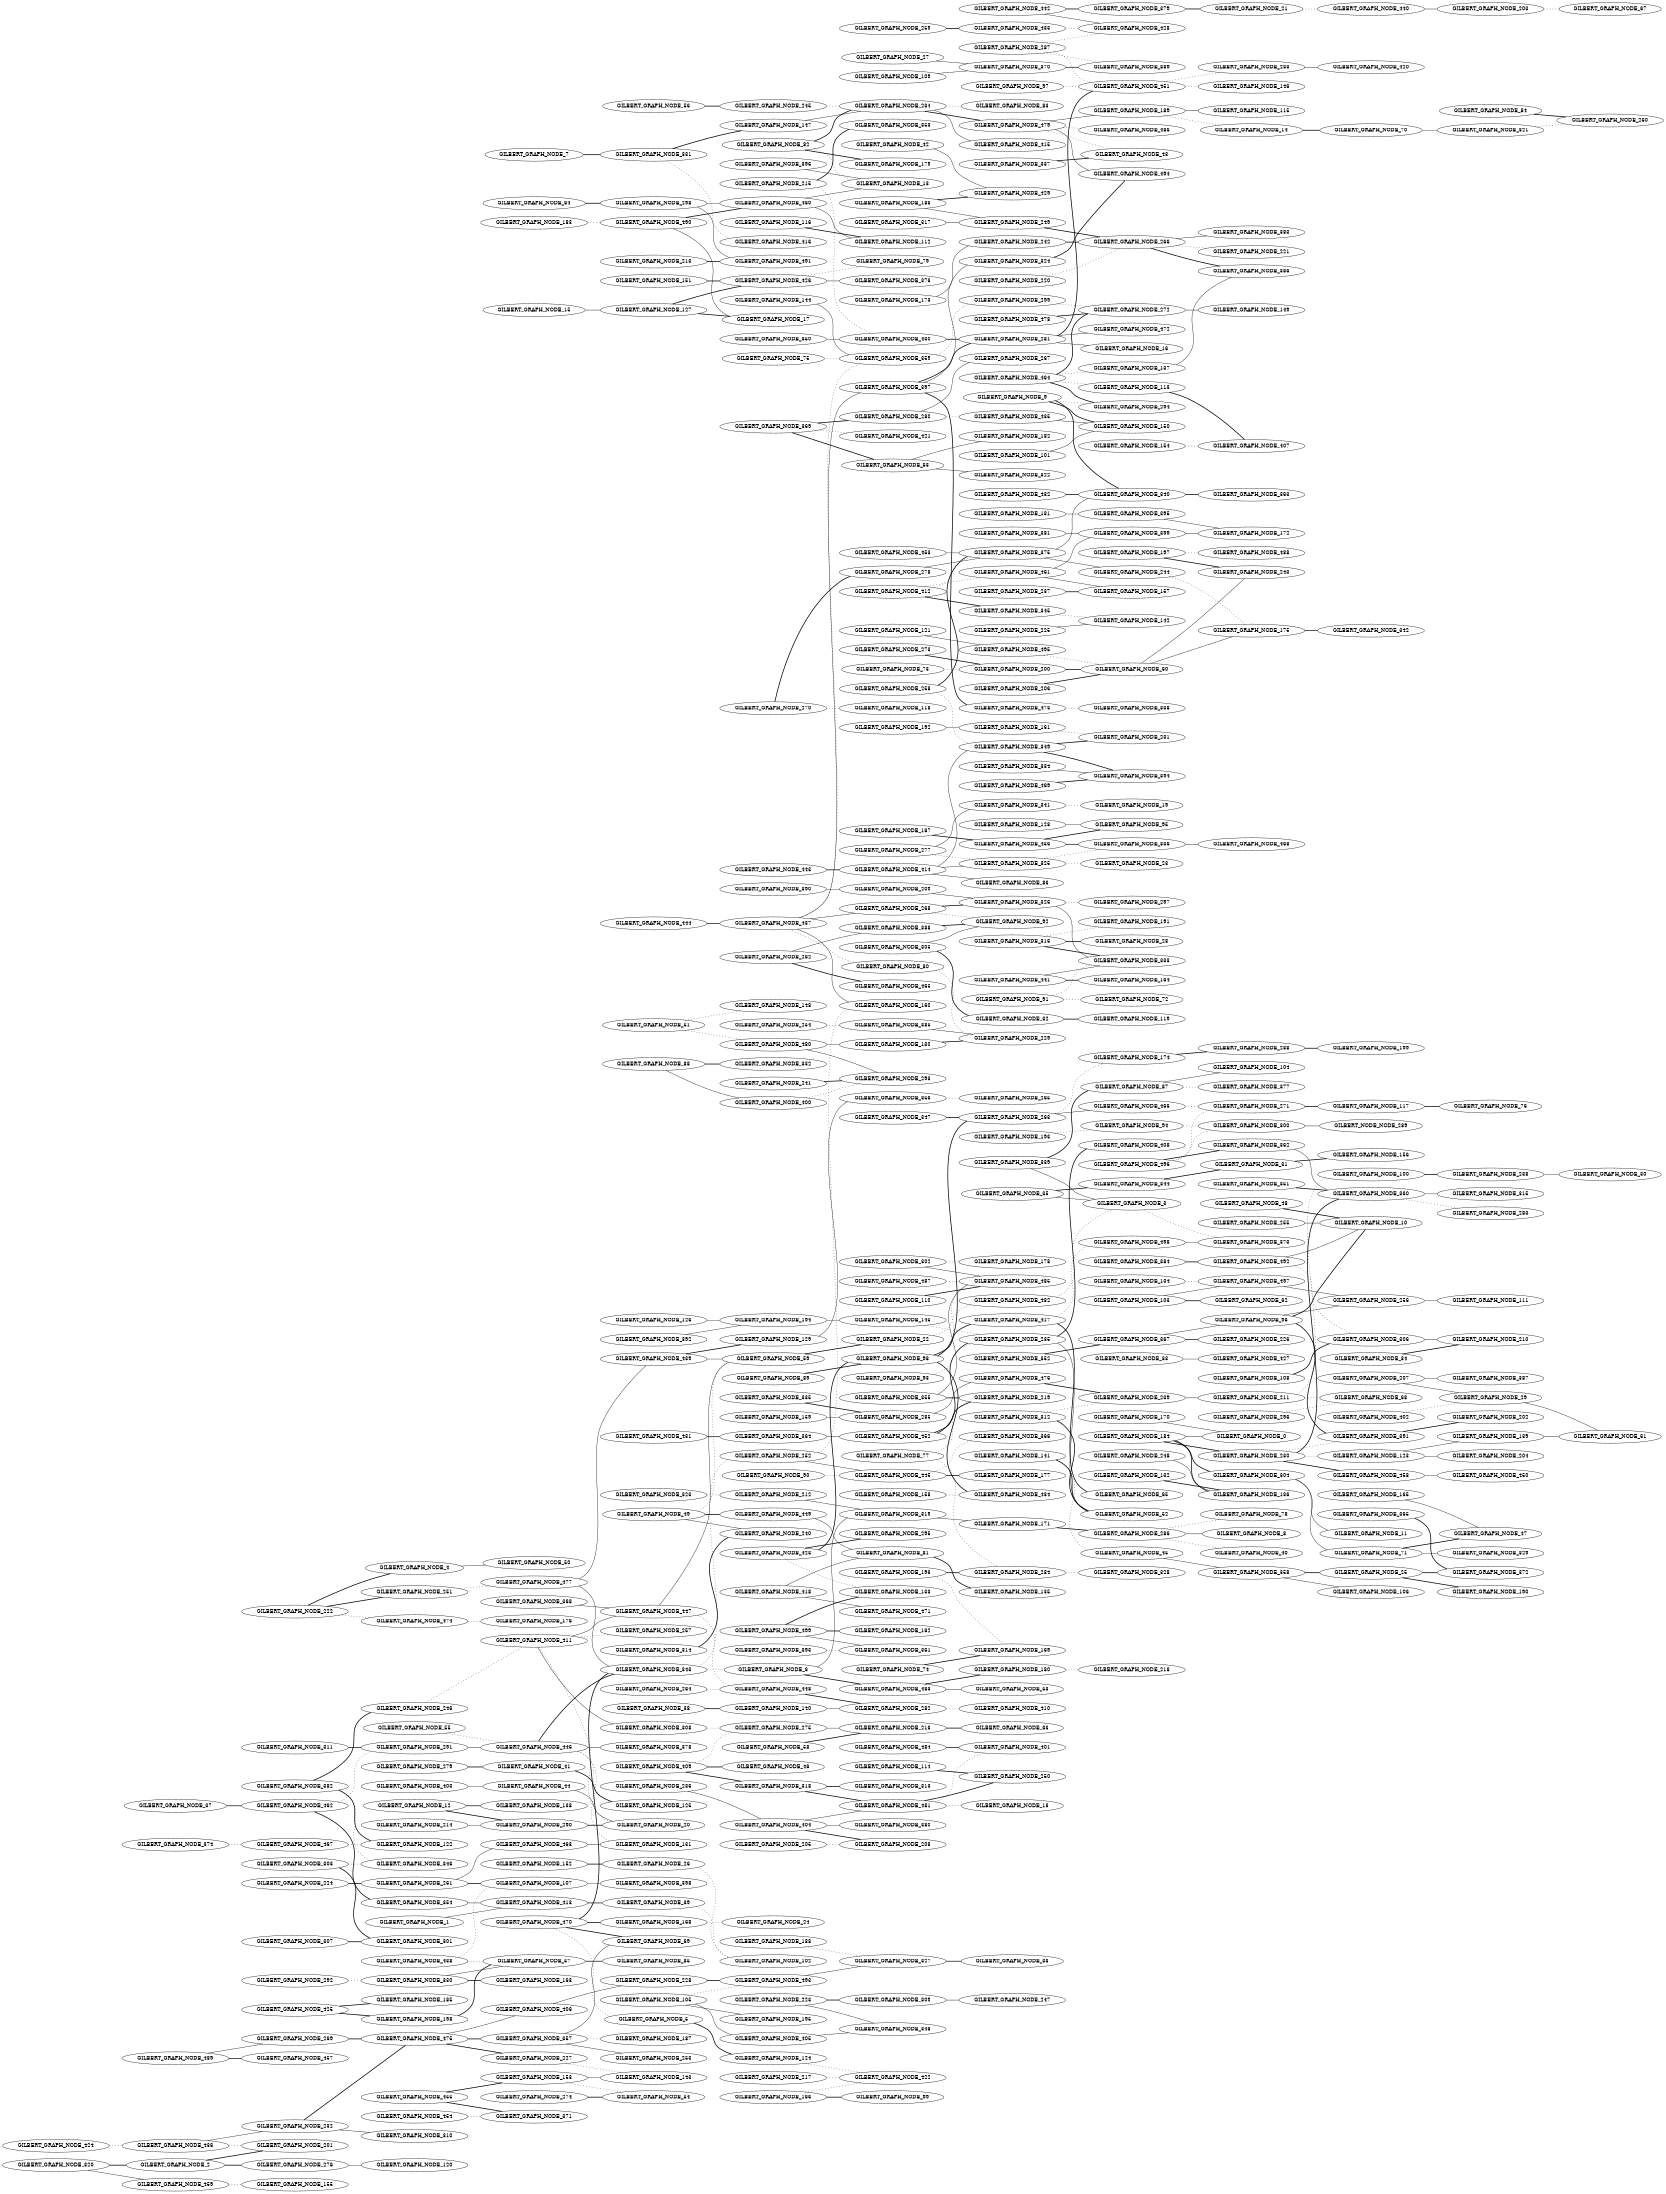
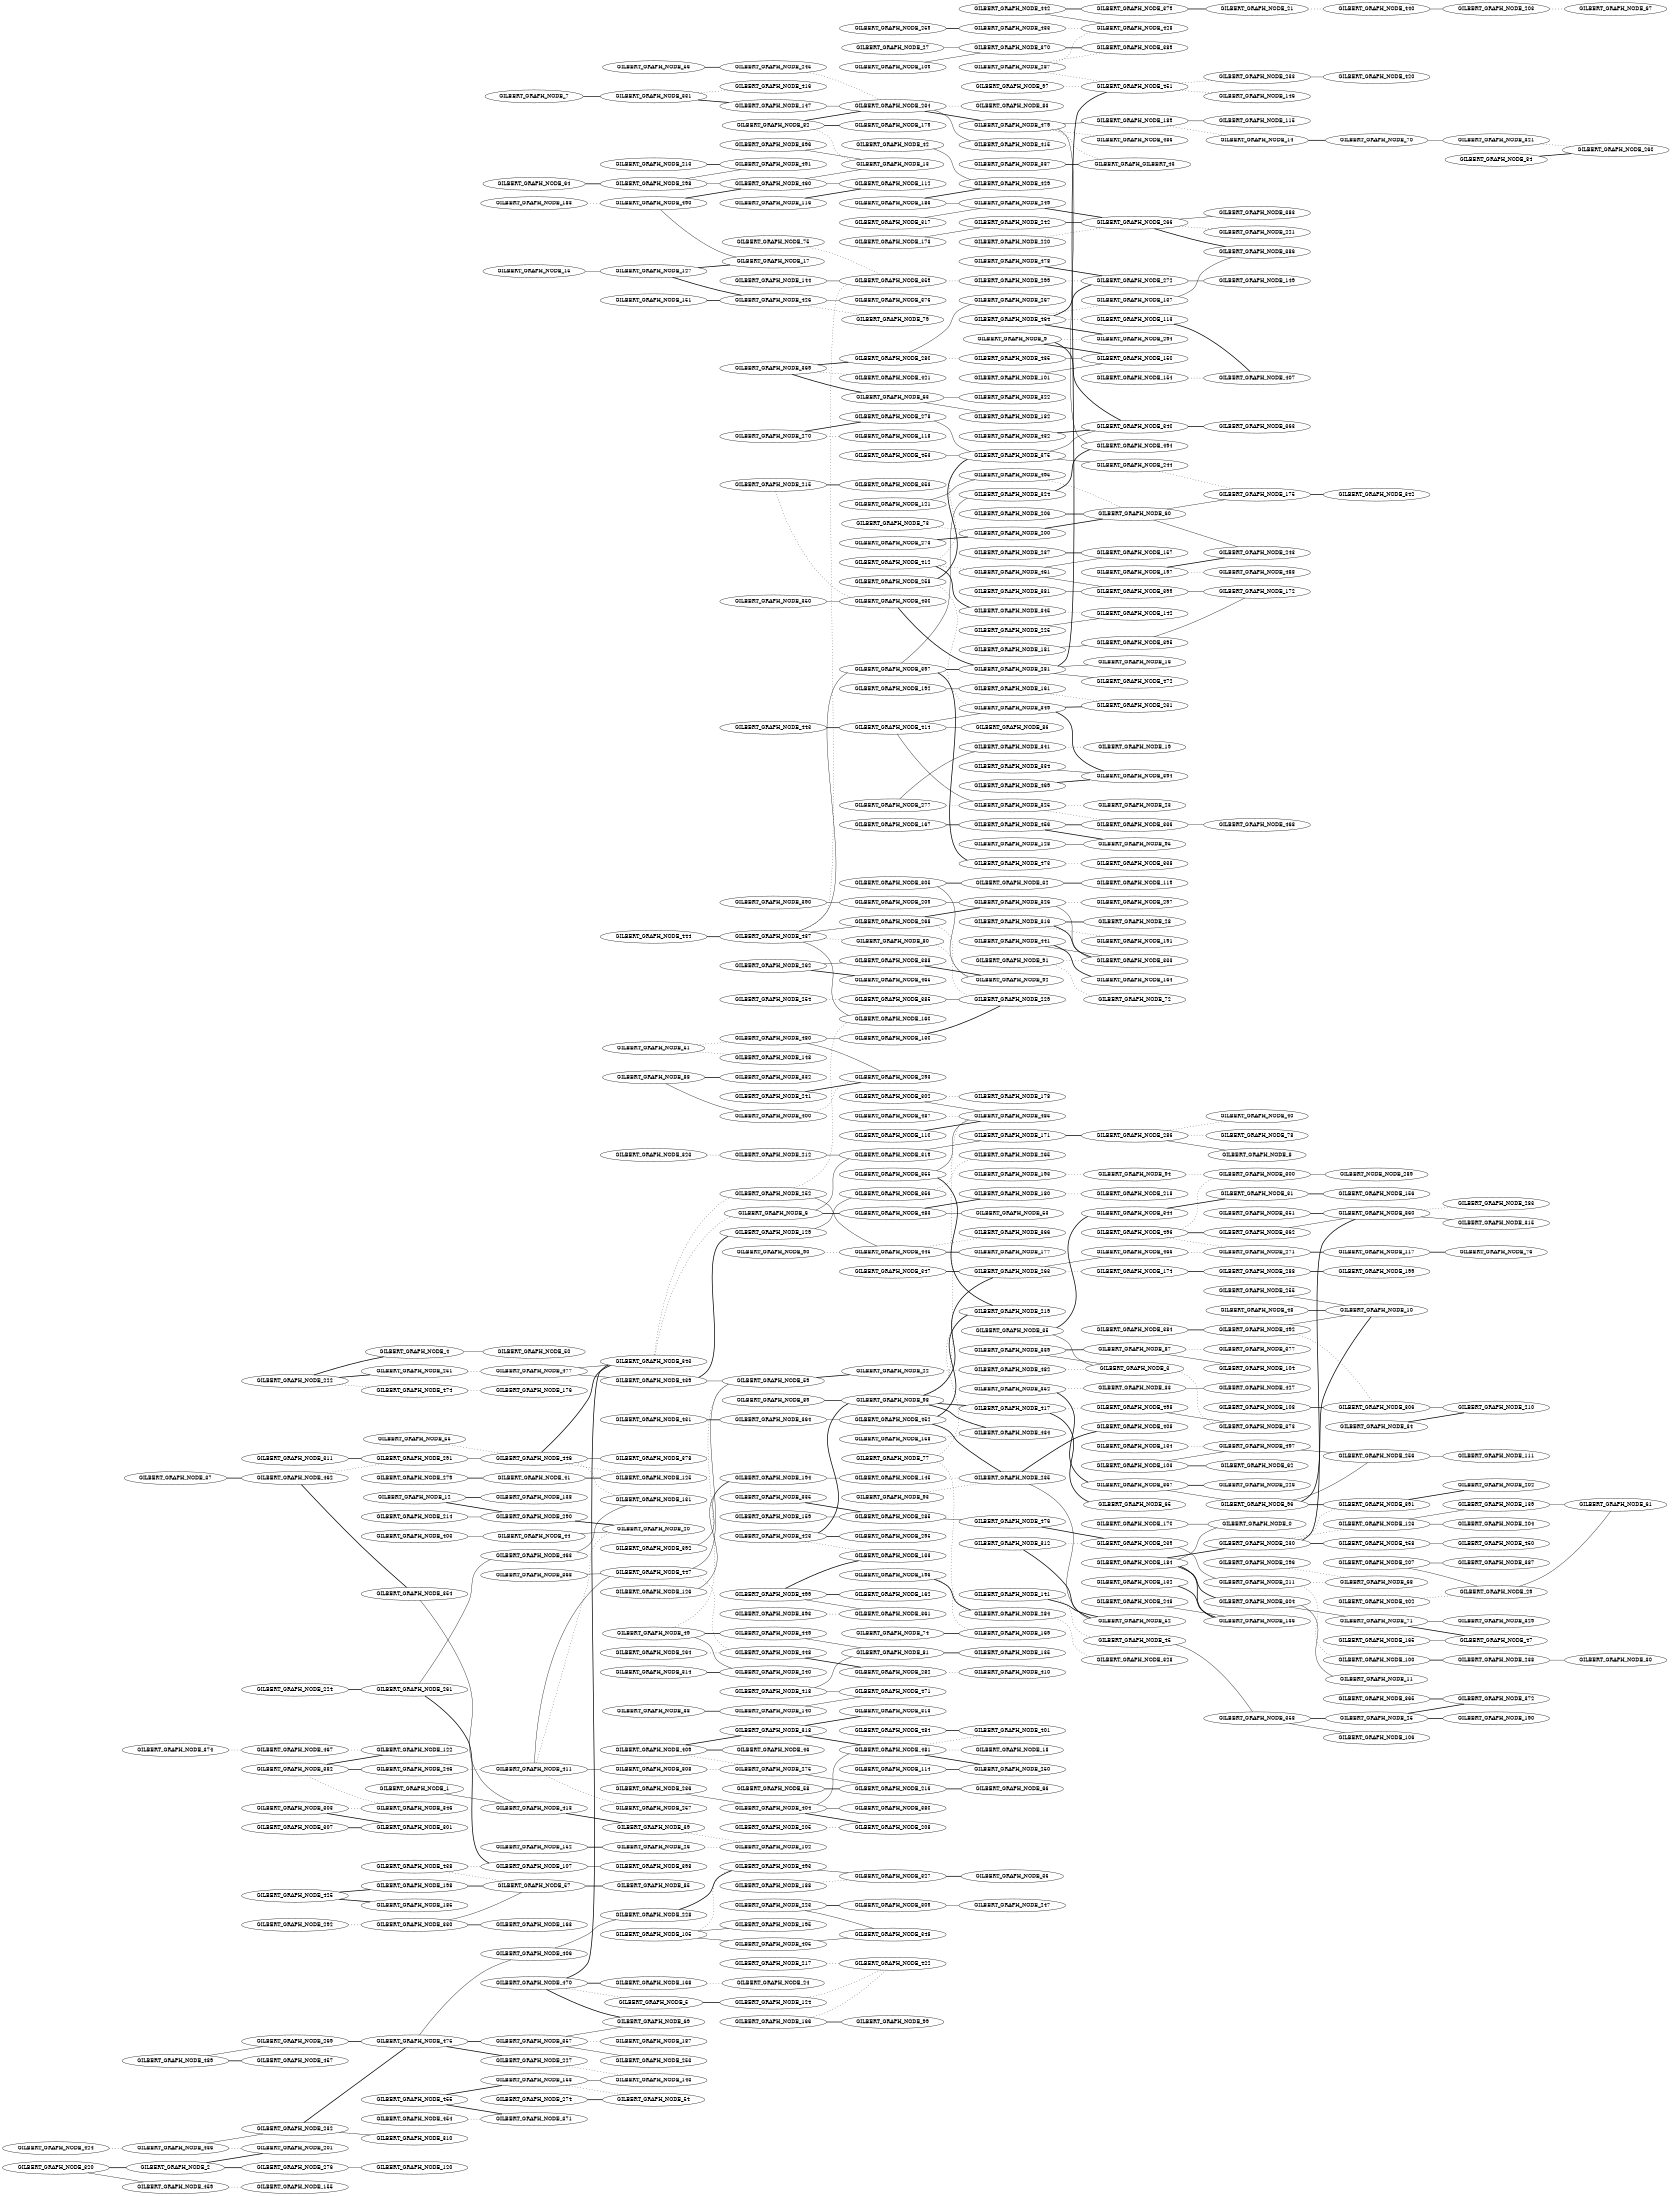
node "GILBERT_GRAPH_NODE_43": label "GILBERT_GRAPH_NODE_43" -> "GILBERT_GRAPH_GILBERT_43"
edge "GILBERT_GRAPH_NODE_140" -- "GILBERT_GRAPH_NODE_282": now "GILBERT_GRAPH_NODE_140" -- "GILBERT_GRAPH_NODE_471"
